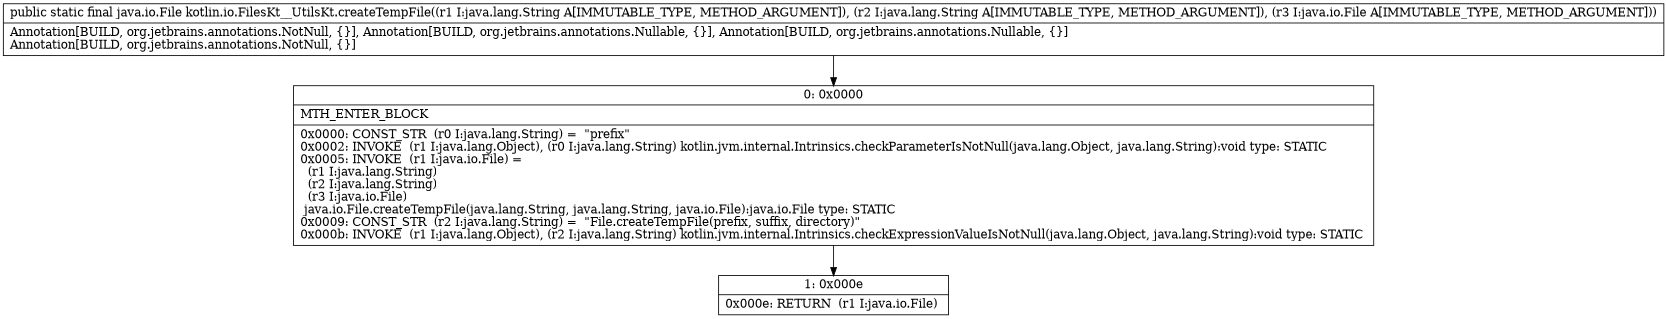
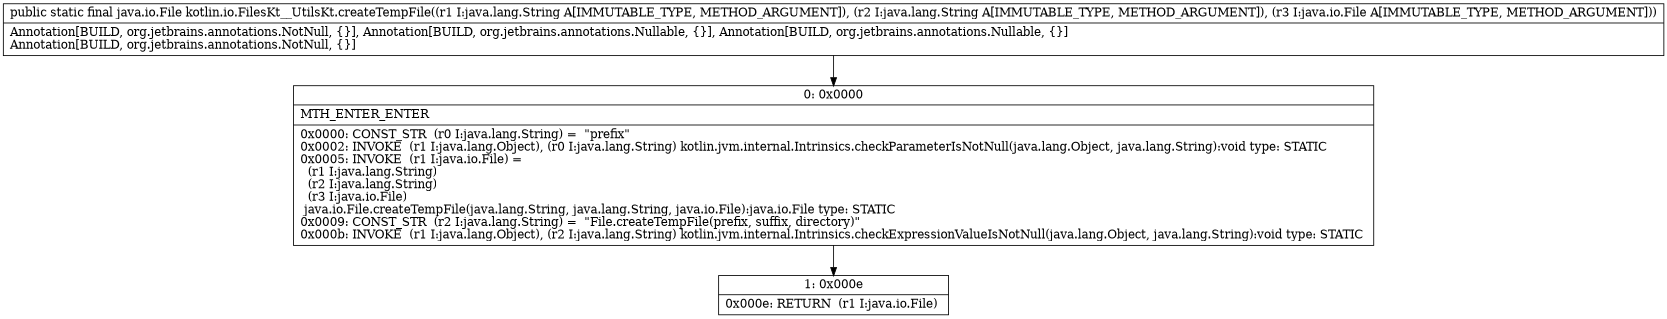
node "0: 0x0000": text "MTH_ENTER_BLOCK" -> "MTH_ENTER_ENTER"
